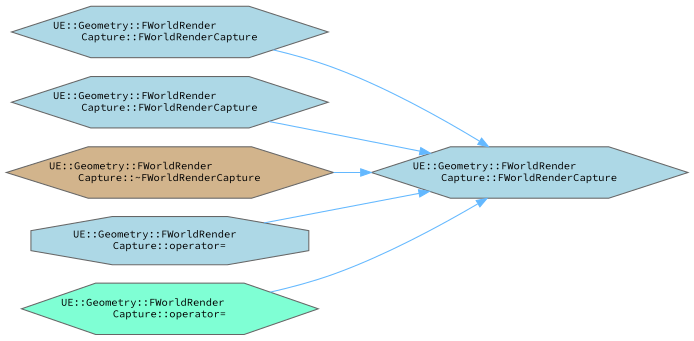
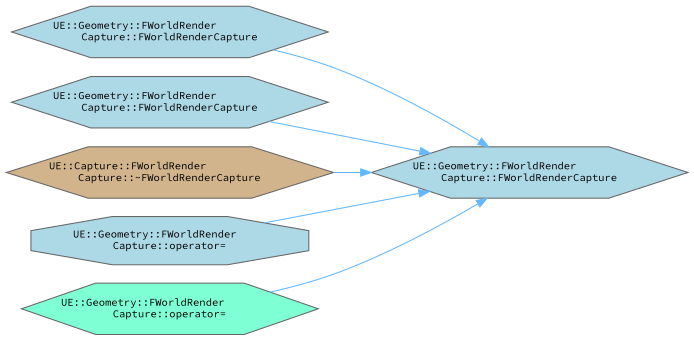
node "UE::Geometry::FWorldRender Capture::~FWorldRenderCapture": label "UE::Geometry::FWorldRender Capture::~FWorldRenderCapture" -> "UE::Capture::FWorldRender Capture::~FWorldRenderCapture"
